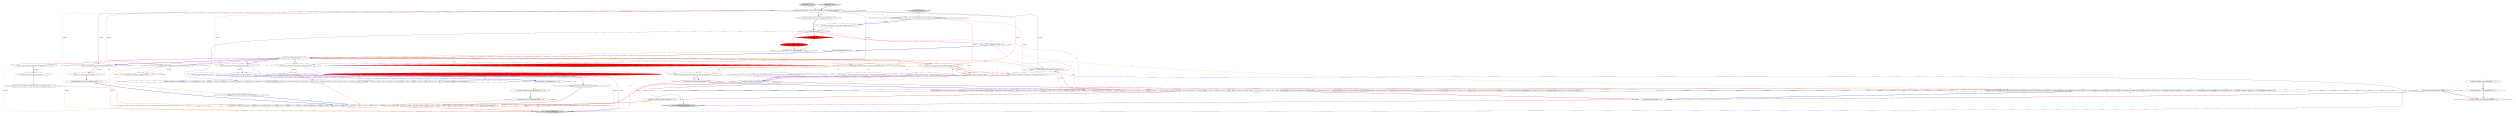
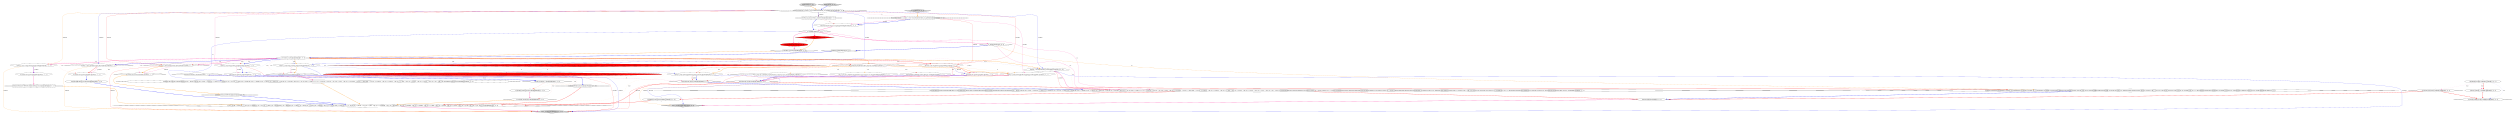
node "RecognitionException re@@@81@@@['1', '1', '0']": shape ellipse -> diamond
edge "_errHandler.reportError(this,re)@@@83@@@['1', '1', '0']" -> "_errHandler.recover(this,re)@@@84@@@['1', '1', '0']": color blue -> deeppink
